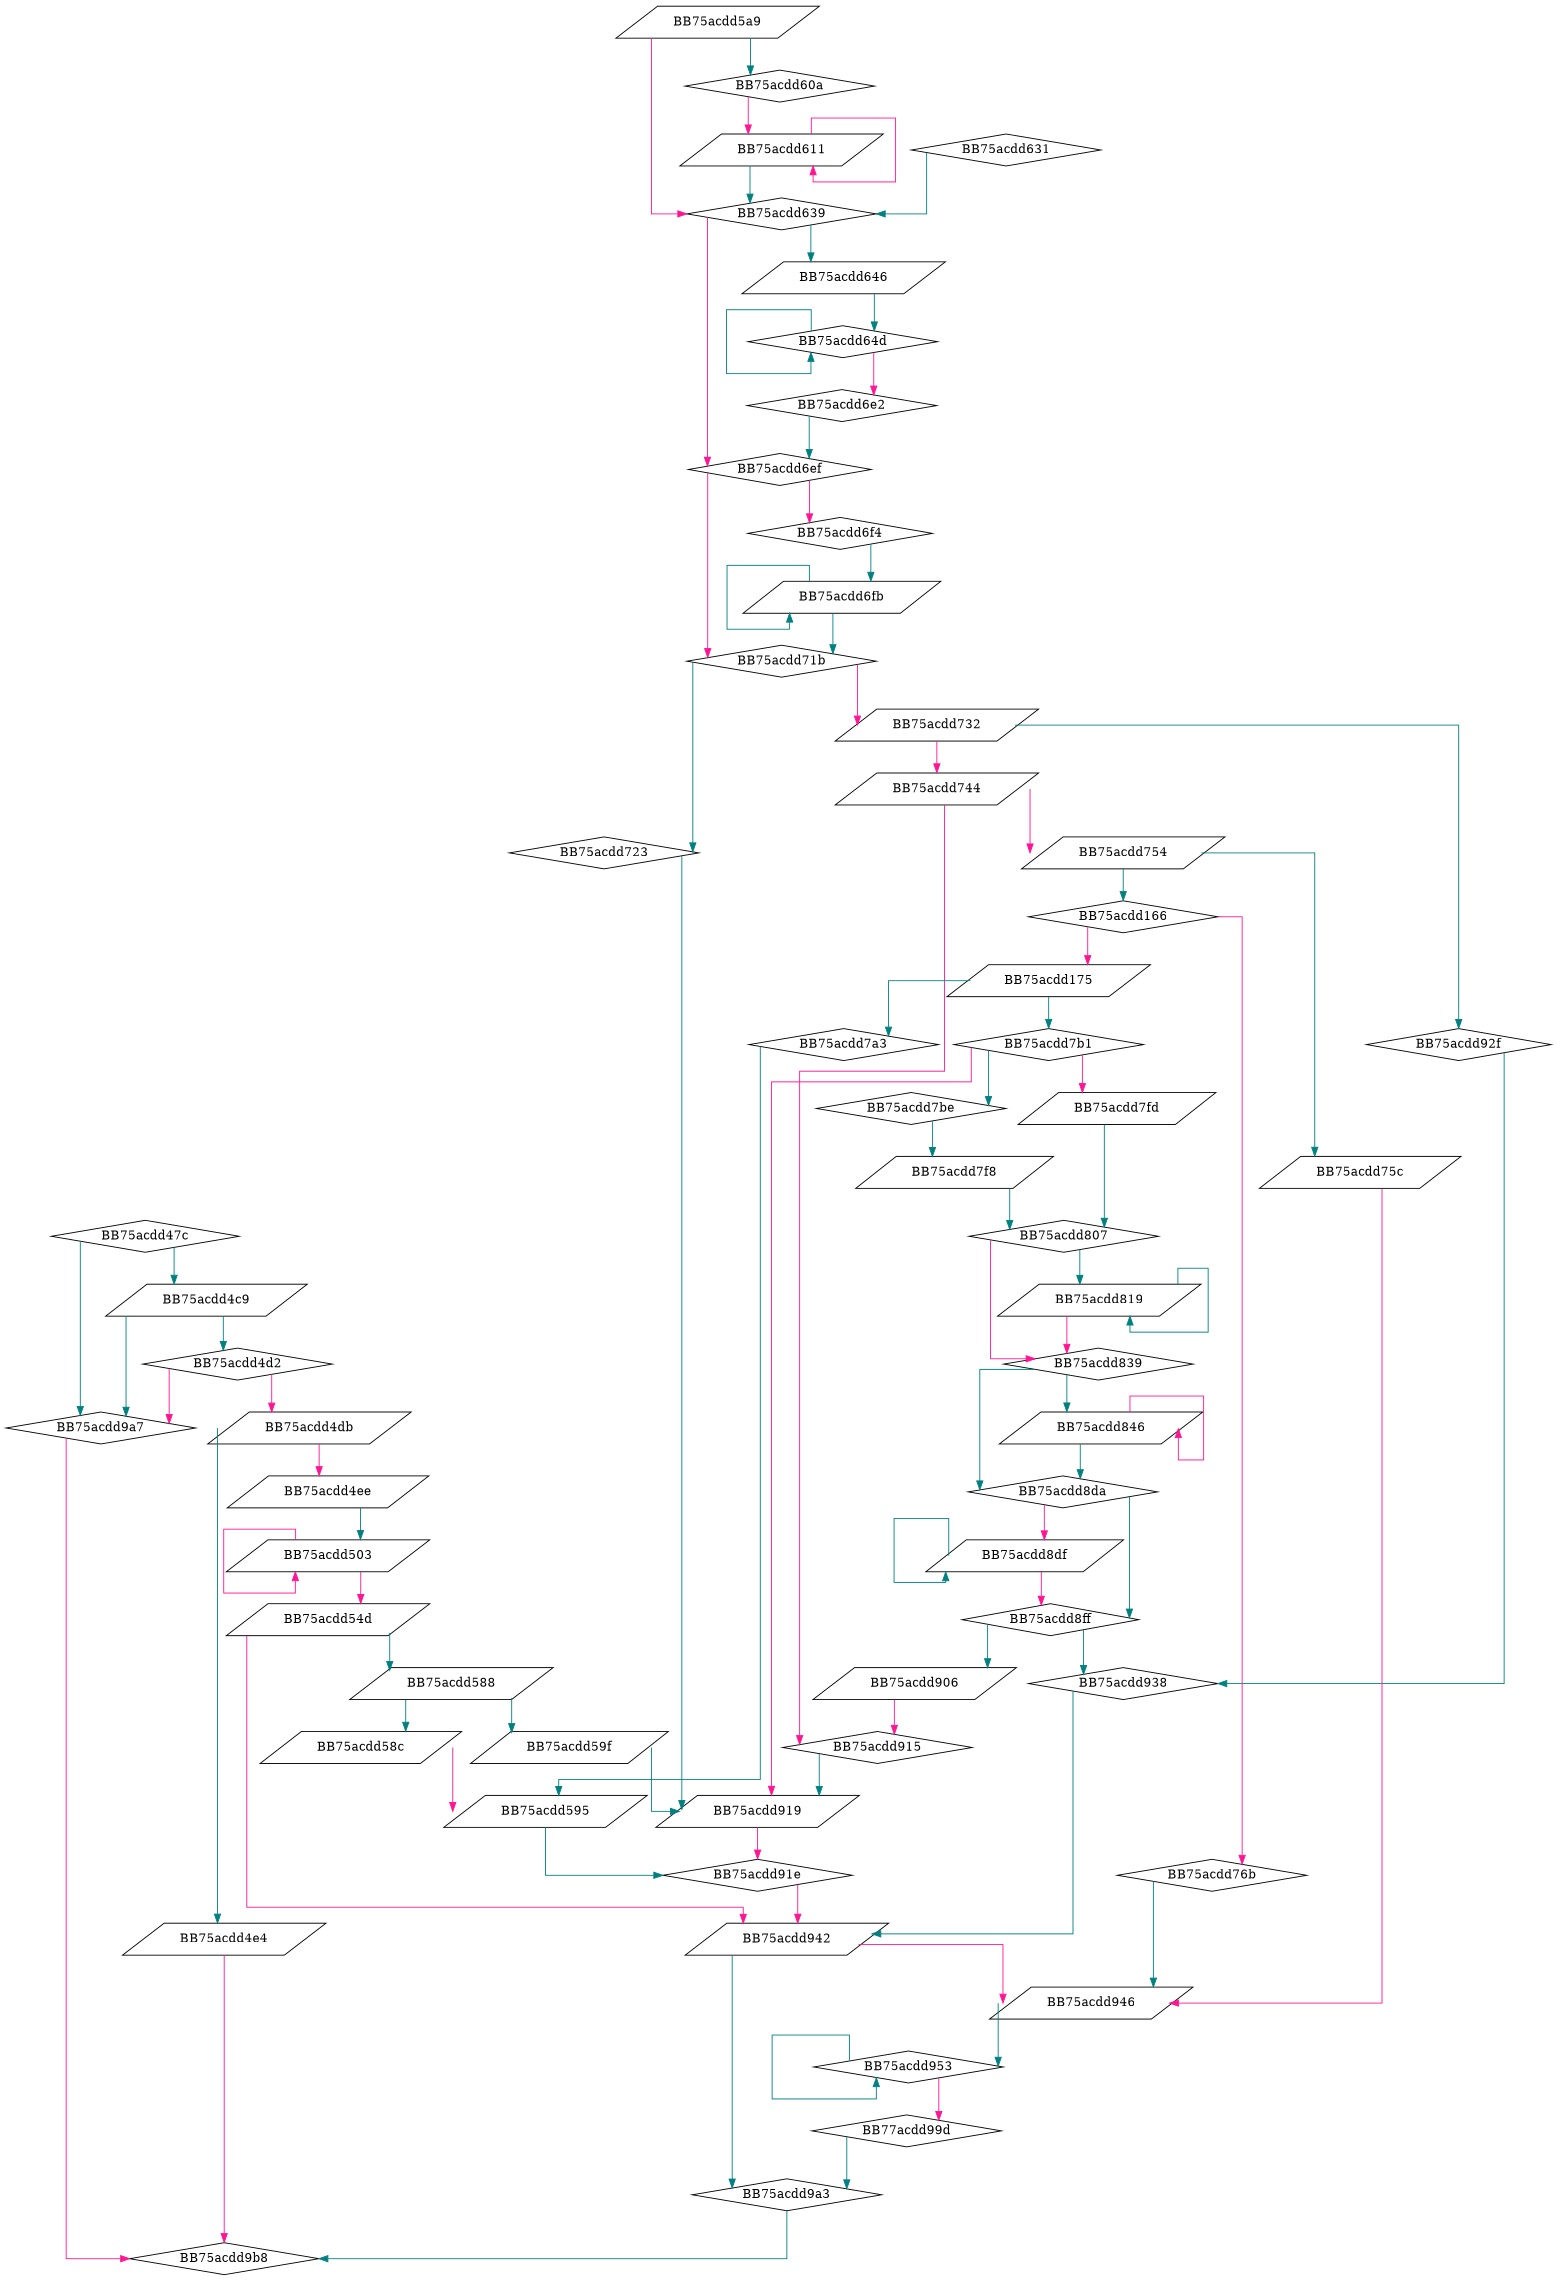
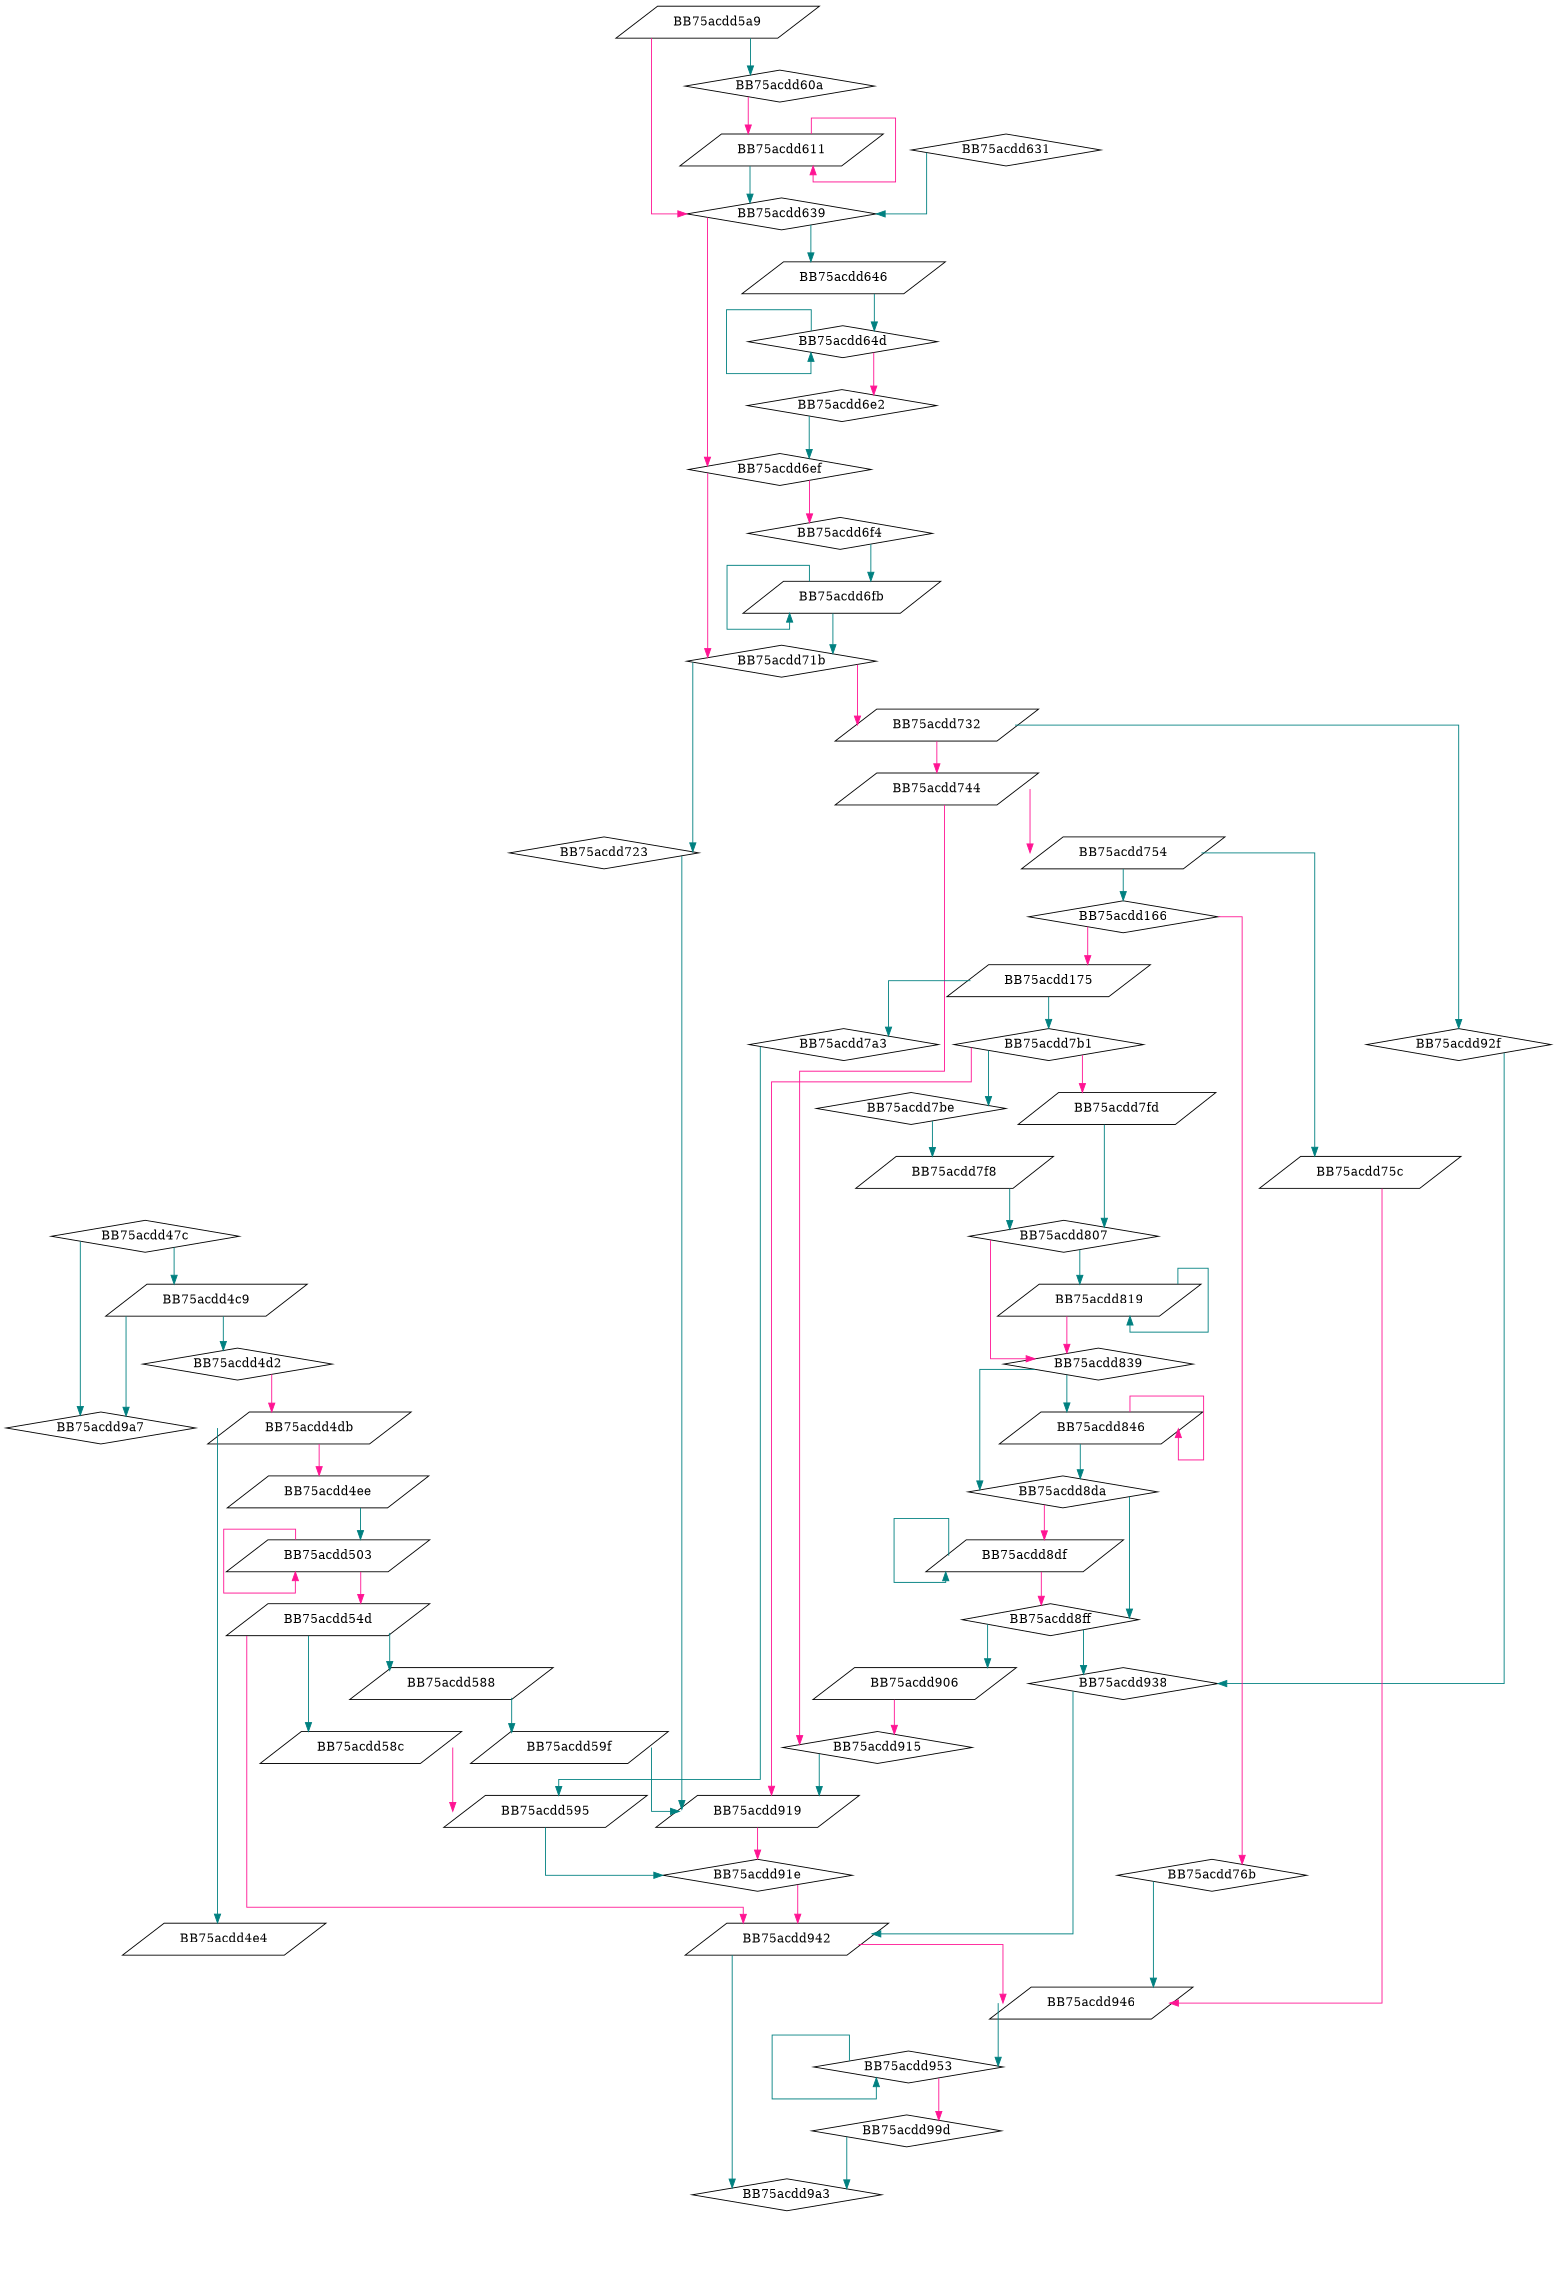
edge "BB75acdd4d2" -> "BB75acdd9a7": removed
edge "BB75acdd588" -> "BB75acdd58c": now "BB75acdd54d" -> "BB75acdd58c"
node "BB77acdd99d": label "BB77acdd99d" -> "BB75acdd99d"
node "BB75acdd9b8": removed
